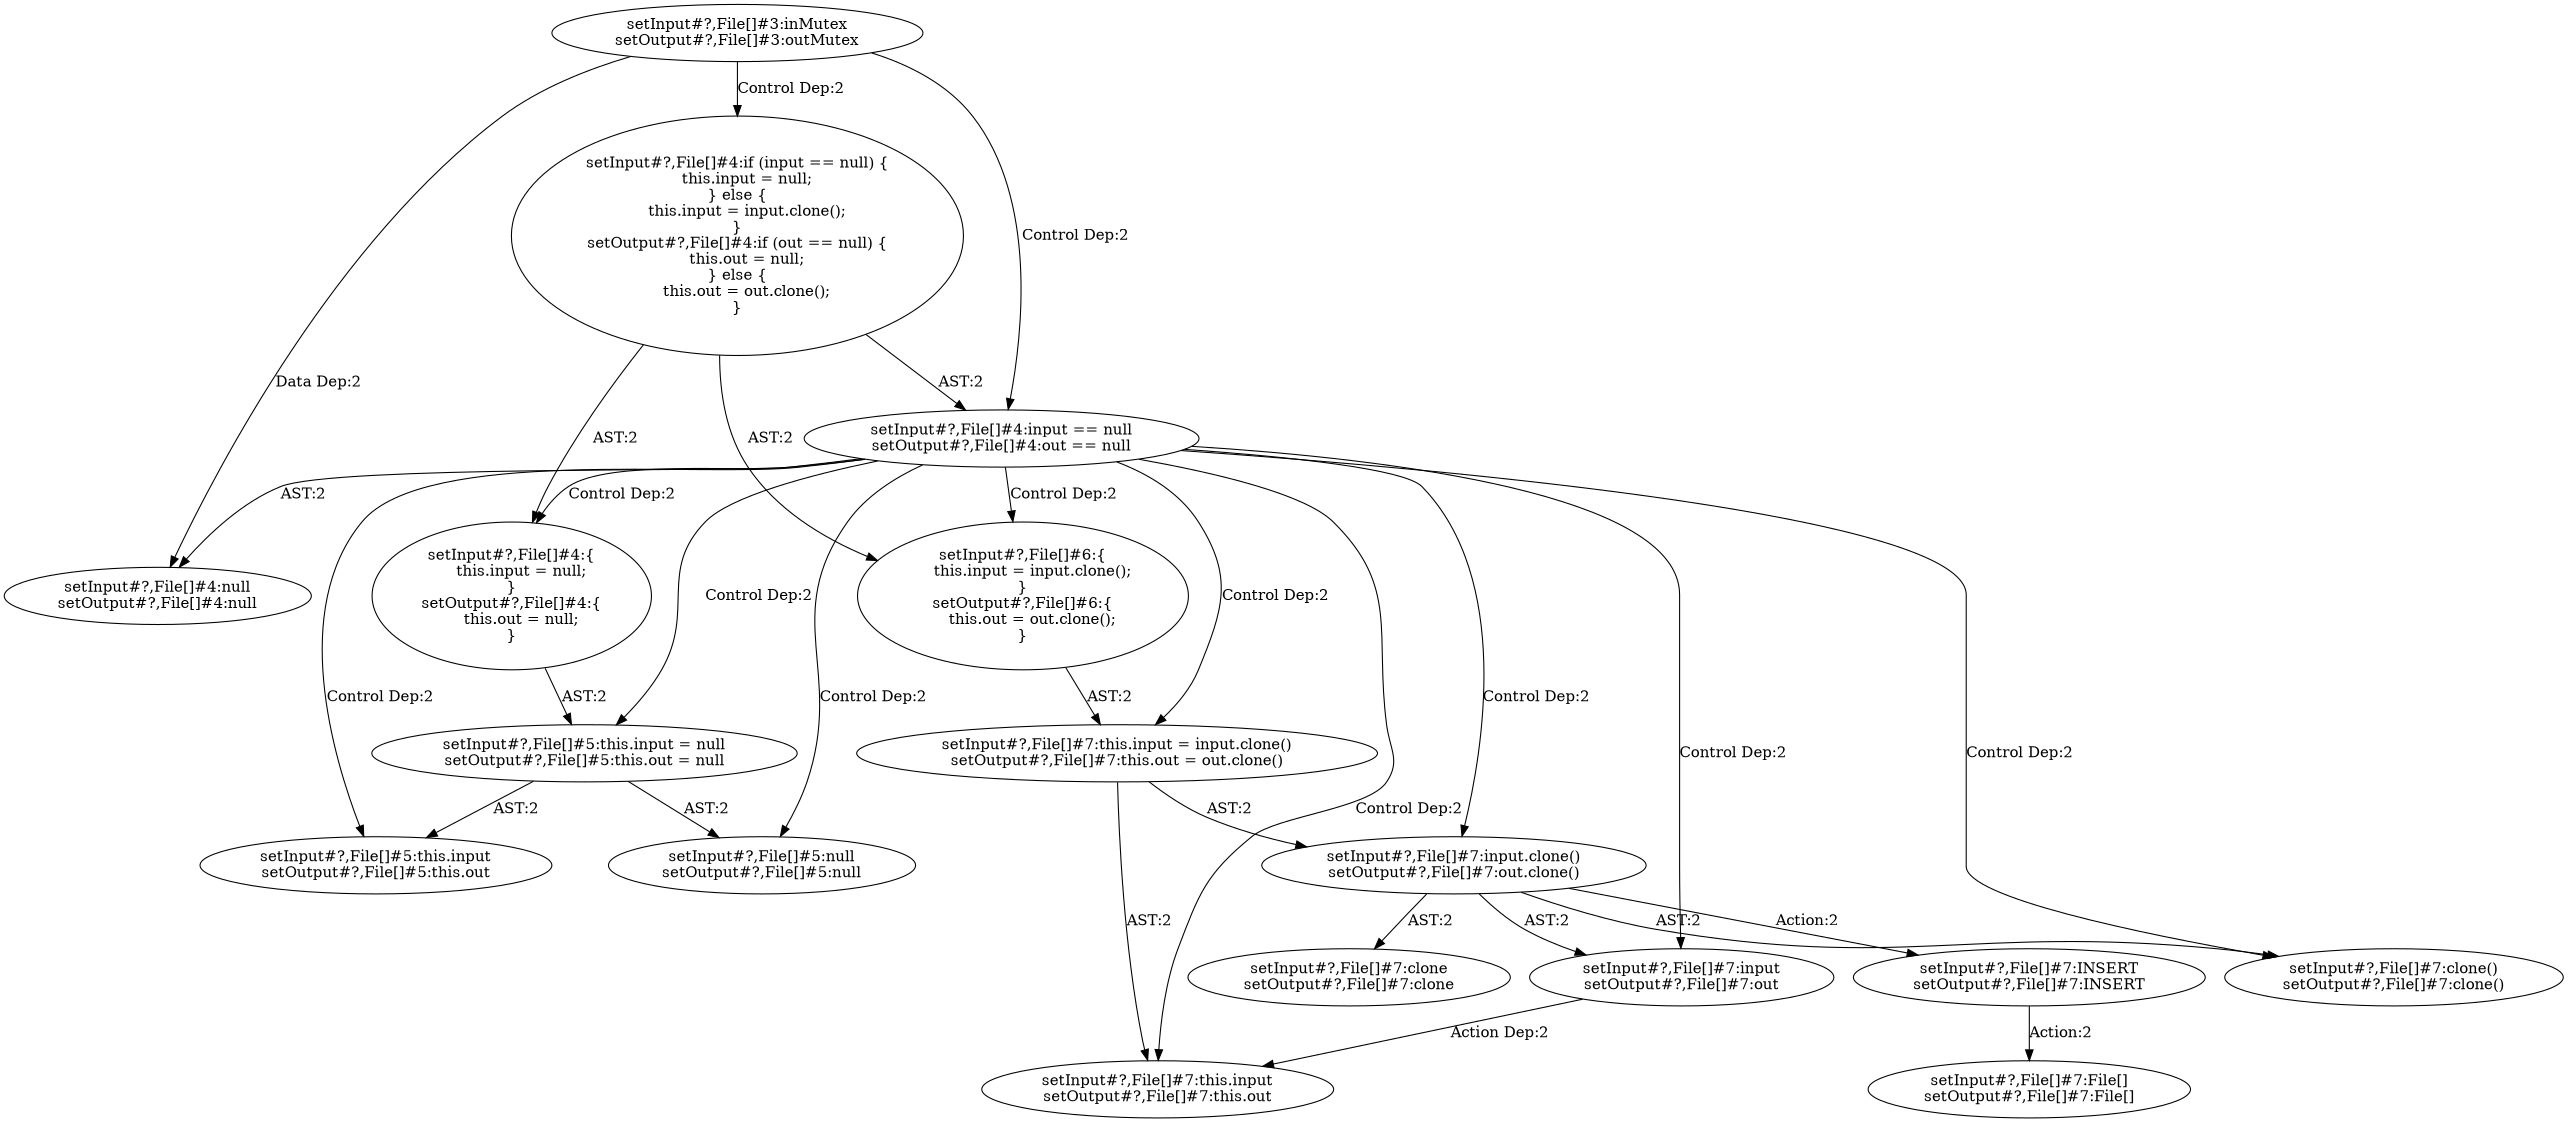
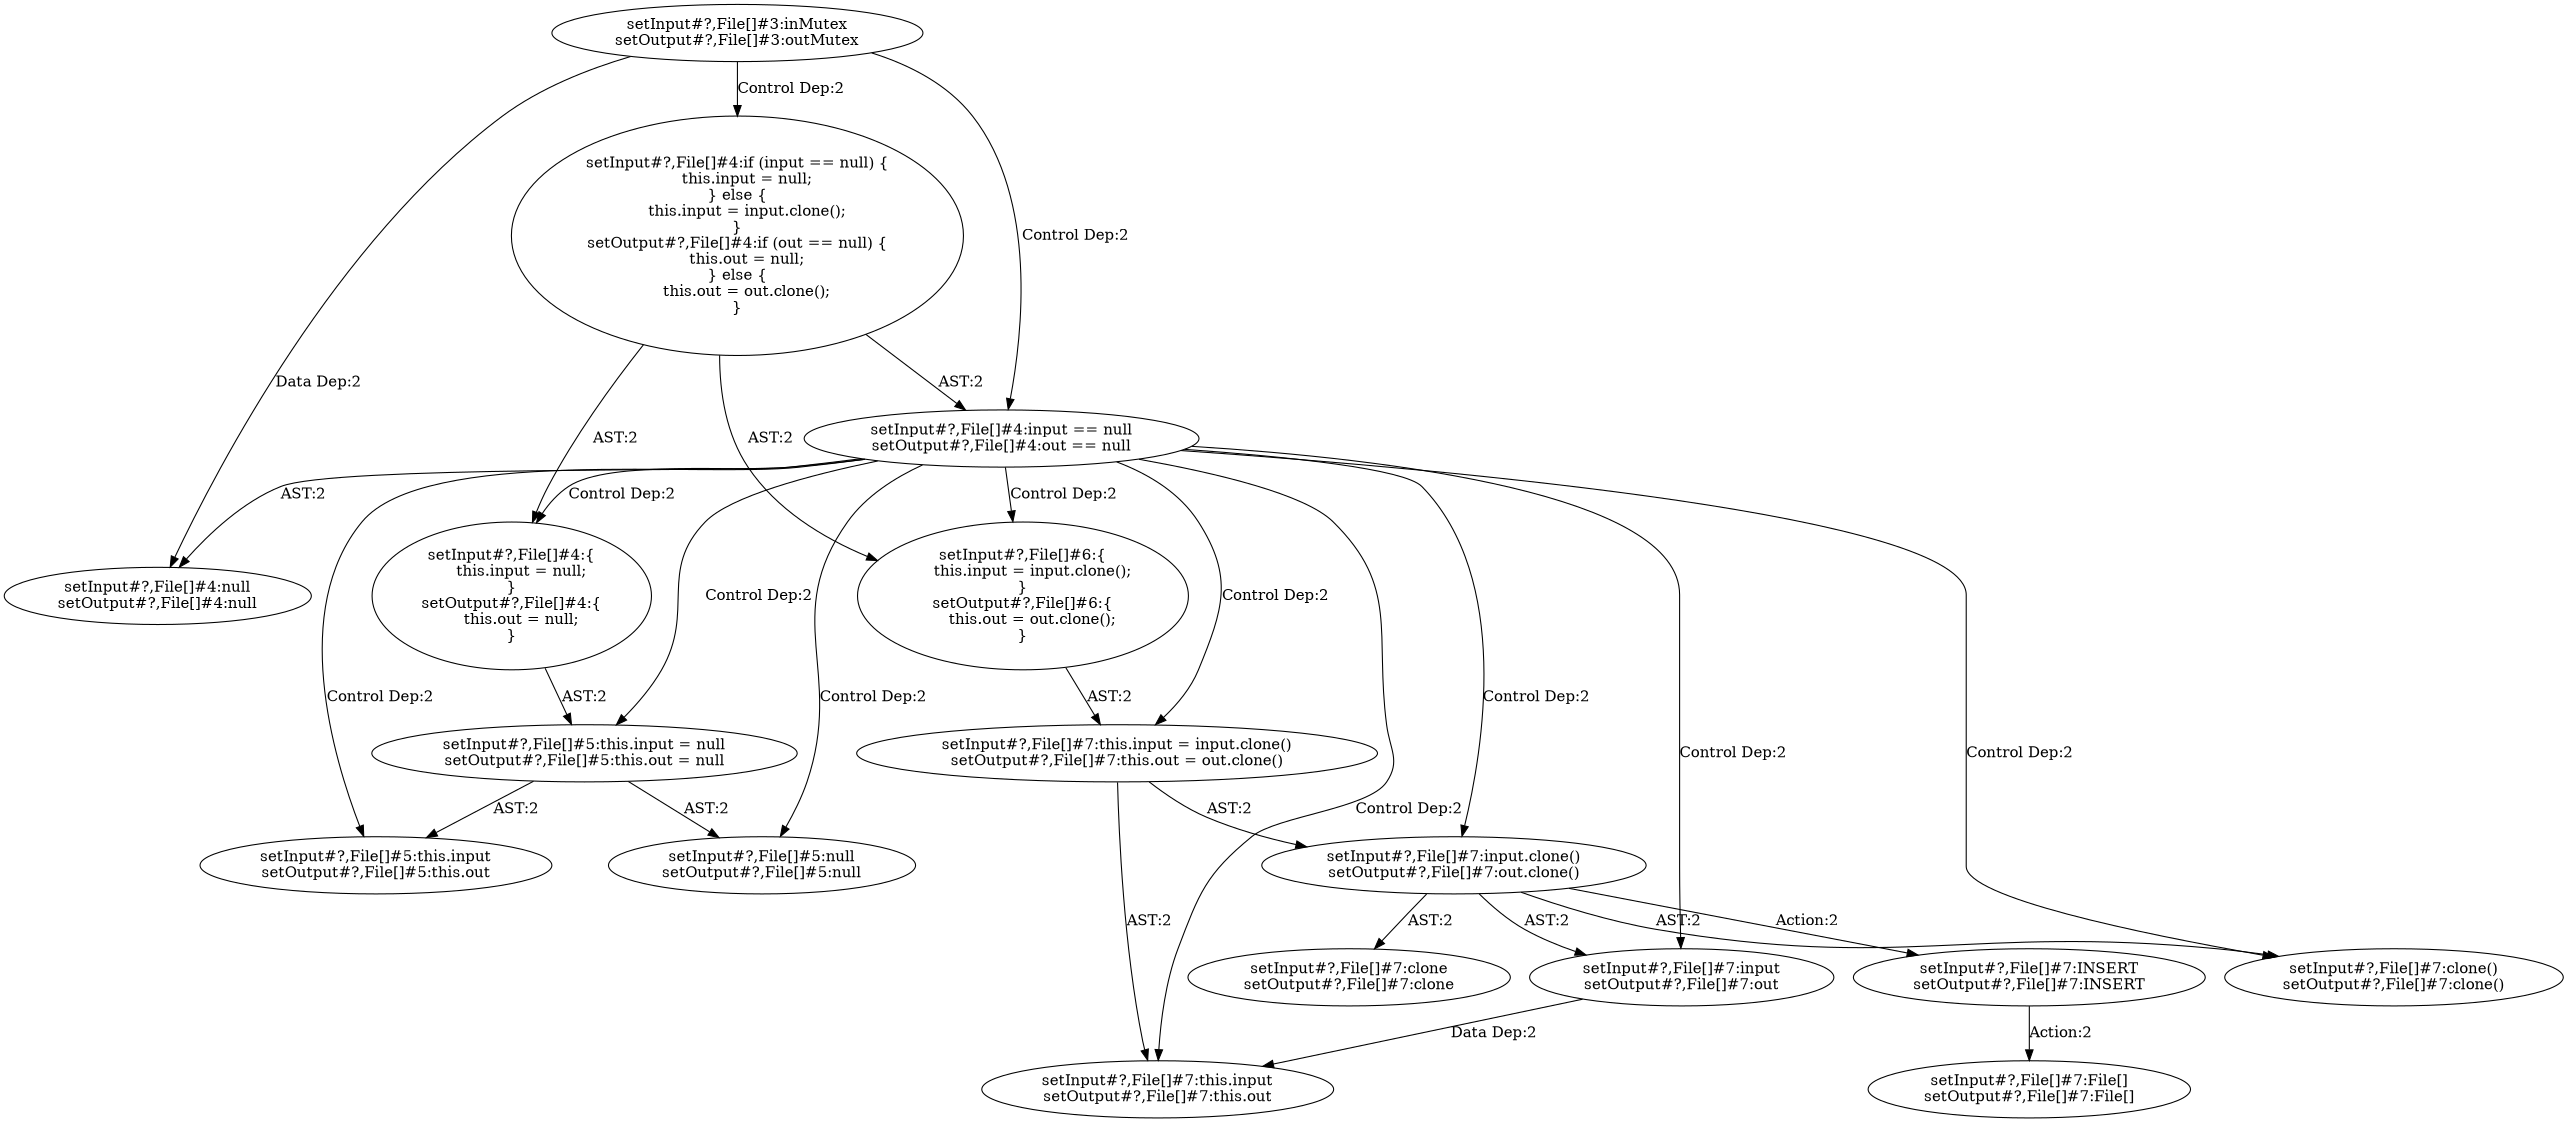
edge "setInput#?,File[]#7:input setOutput#?,File[]#7:out" -> "setInput#?,File[]#7:this.input setOutput#?,File[]#7:this.out": label "Action Dep:2" -> "Data Dep:2"
